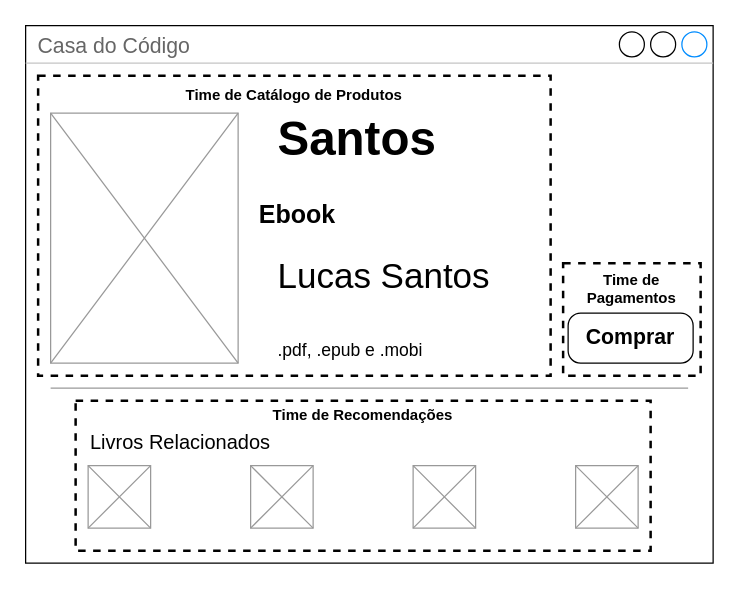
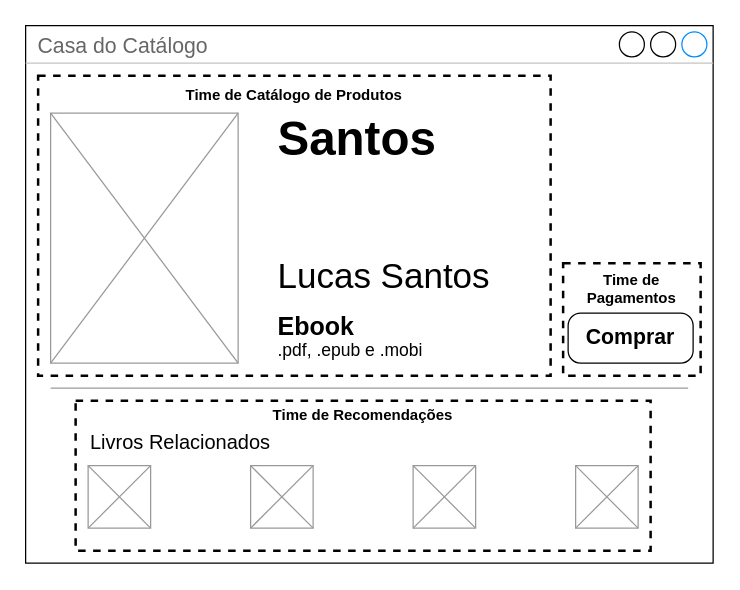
node "Casa do Código": label "Casa do Código" -> "Casa do Catálogo"
node "Ebook": moved (282, 213) -> (301, 326)
